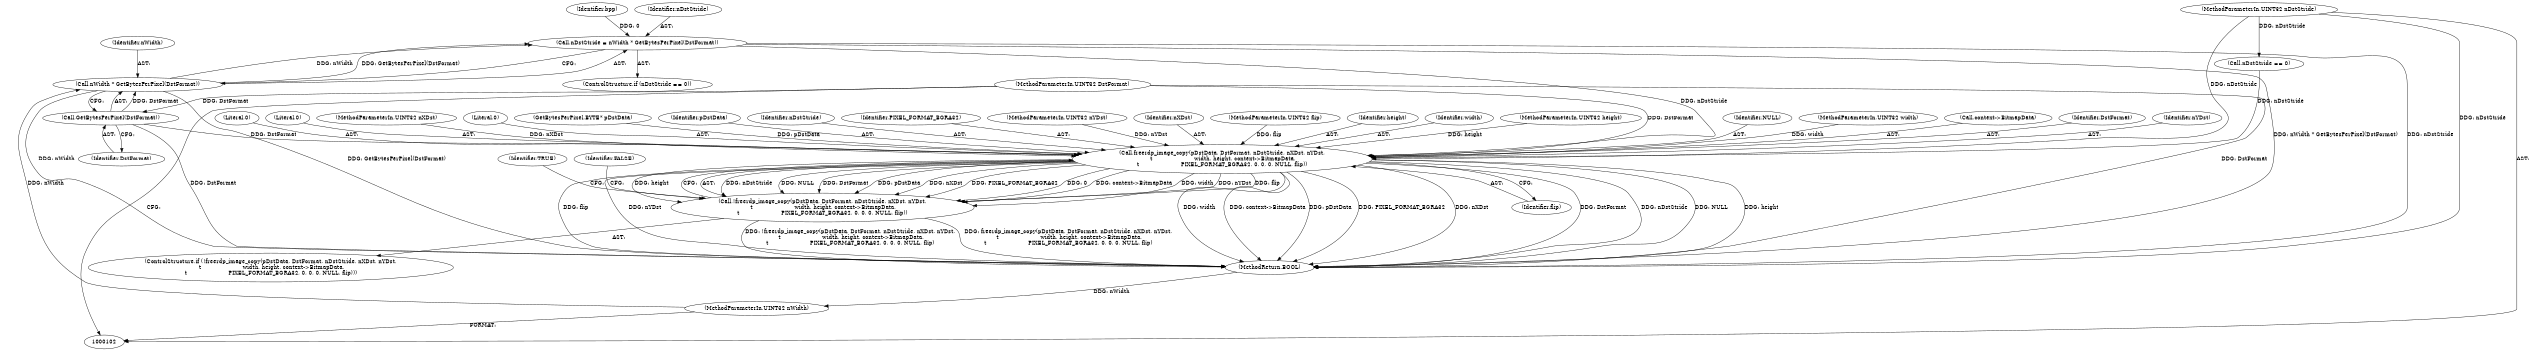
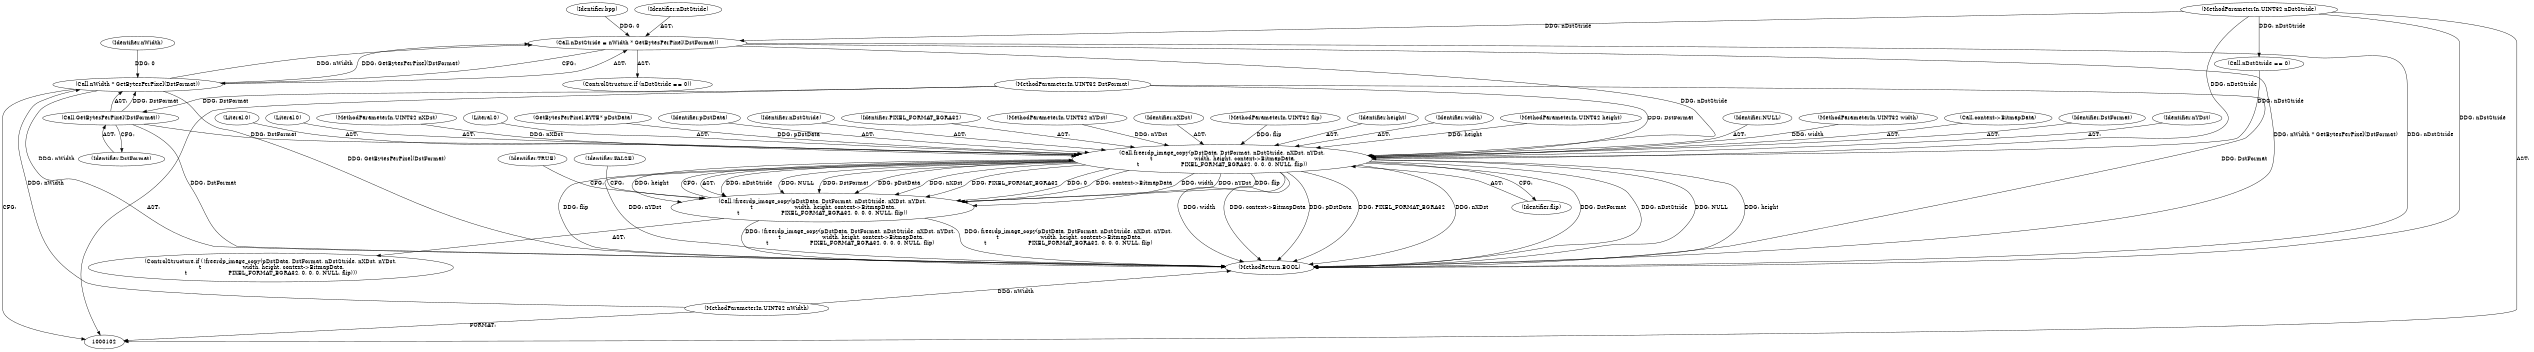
edge "(MethodParameterIn,UINT32 nDstStride)" -> "(Call,nDstStride = nWidth * GetBytesPerPixel(DstFormat))": added, label "DDG: nDstStride"
edge "(Identifier,nWidth)" -> "(Call,nWidth * GetBytesPerPixel(DstFormat))": label "AST: " -> "DDG: 0"
edge "(Call,nWidth * GetBytesPerPixel(DstFormat))" -> "(Call,GetBytesPerPixel(DstFormat))": now "(Call,nWidth * GetBytesPerPixel(DstFormat))" -> "1000102"
edge "(MethodParameterIn,UINT32 DstFormat)" -> "1000102": label "CFG: " -> "AST: "
edge "(MethodReturn,BOOL)" -> "(MethodParameterIn,UINT32 nWidth)": reversed
